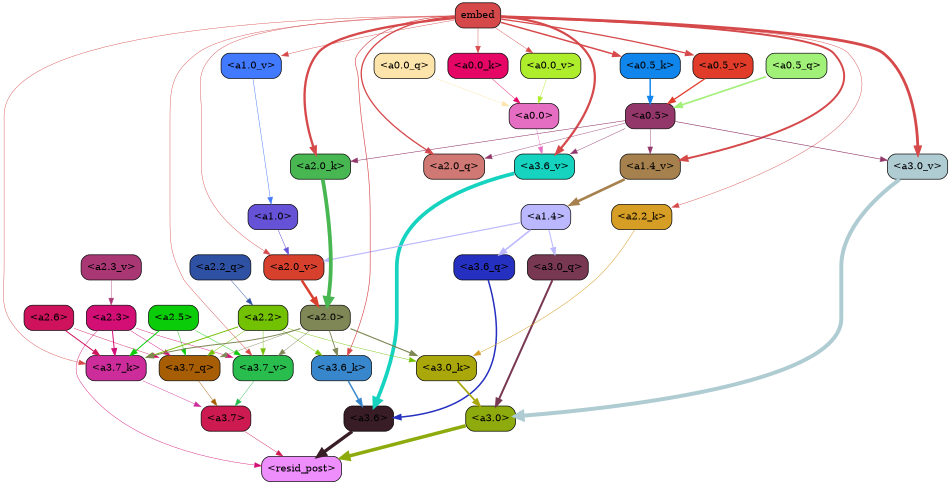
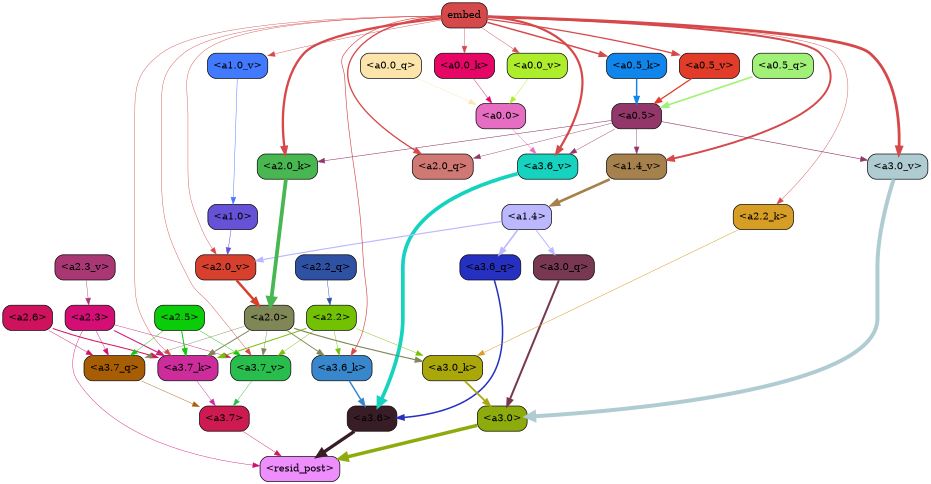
edge "<a2.2>" -> "<a3.7_q>": removed
